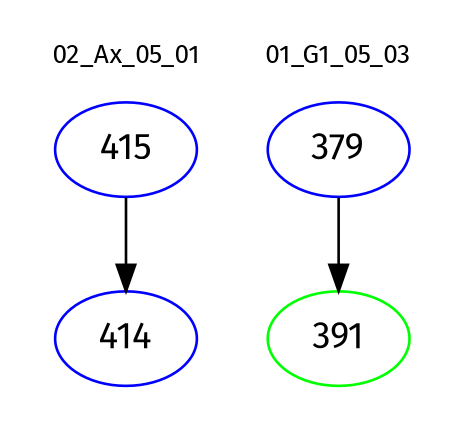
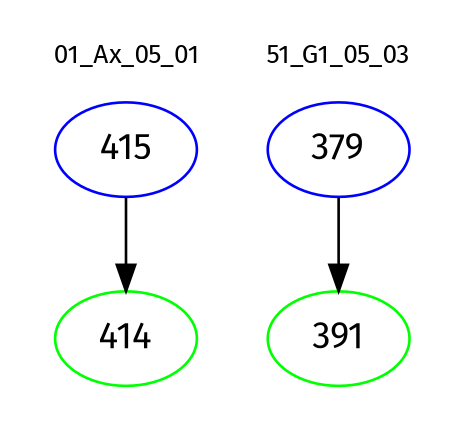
cluster "02_Ax_05_01": label "02_Ax_05_01" -> "01_Ax_05_01"
cluster "01_G1_05_03": label "01_G1_05_03" -> "51_G1_05_03"
node "414": color blue -> green
